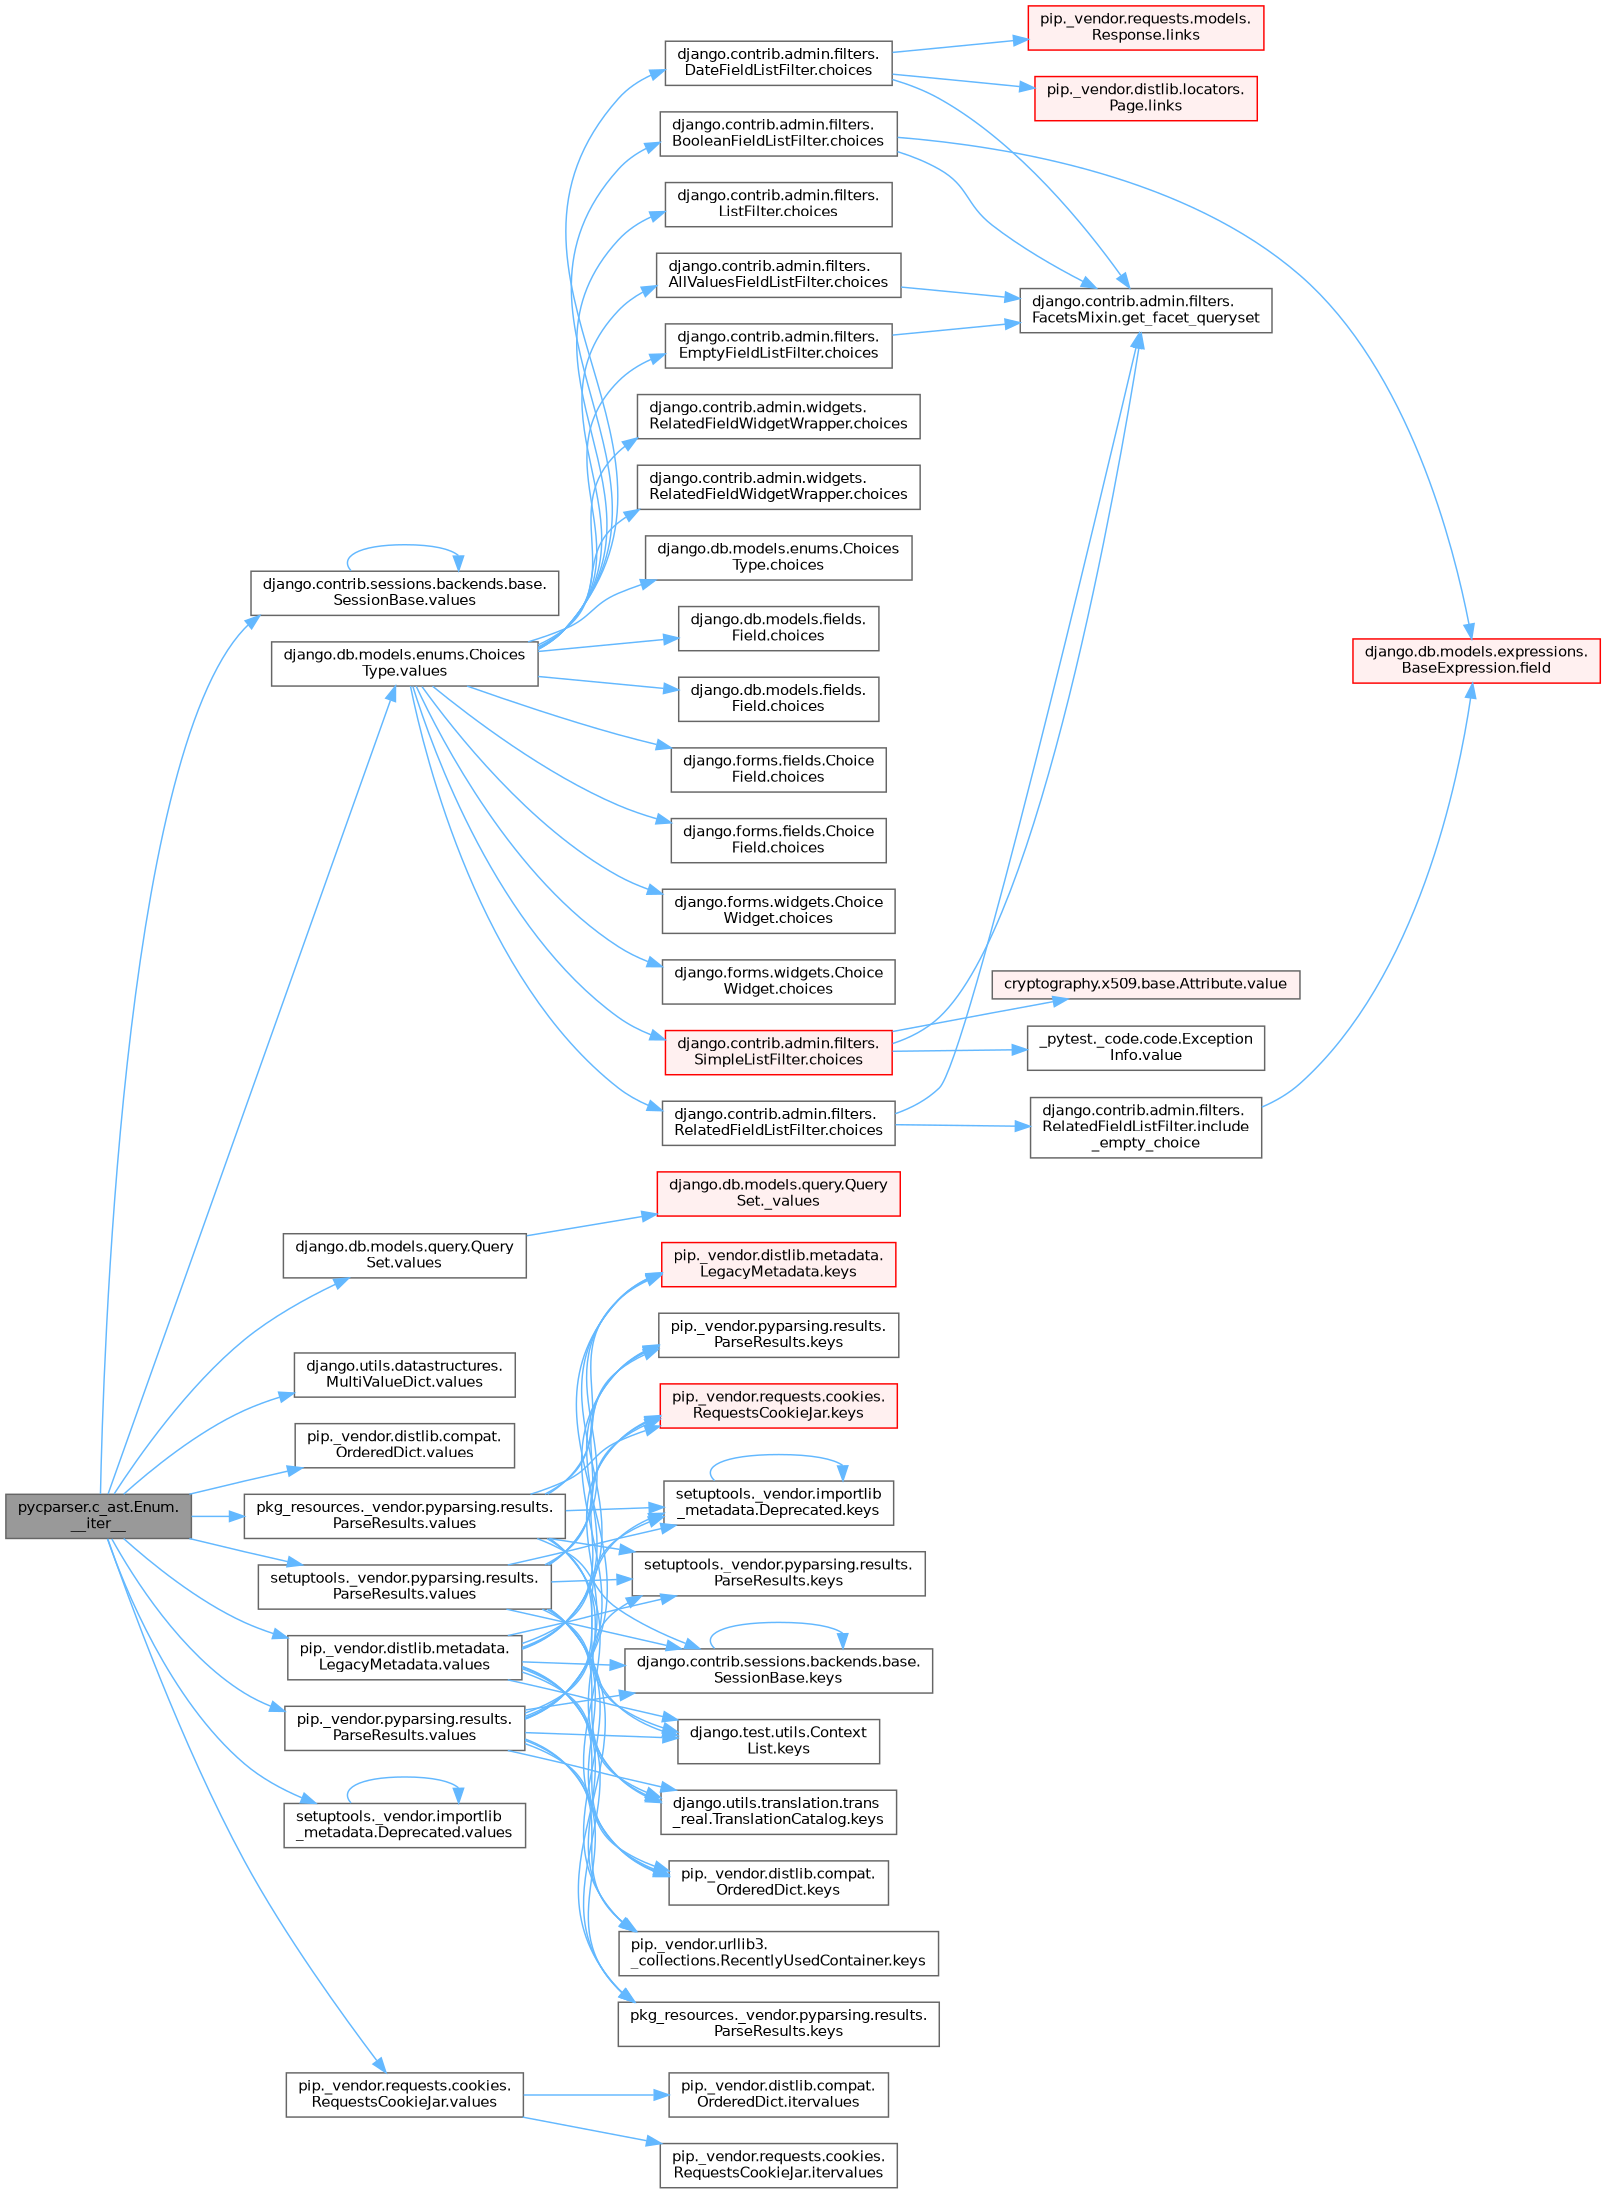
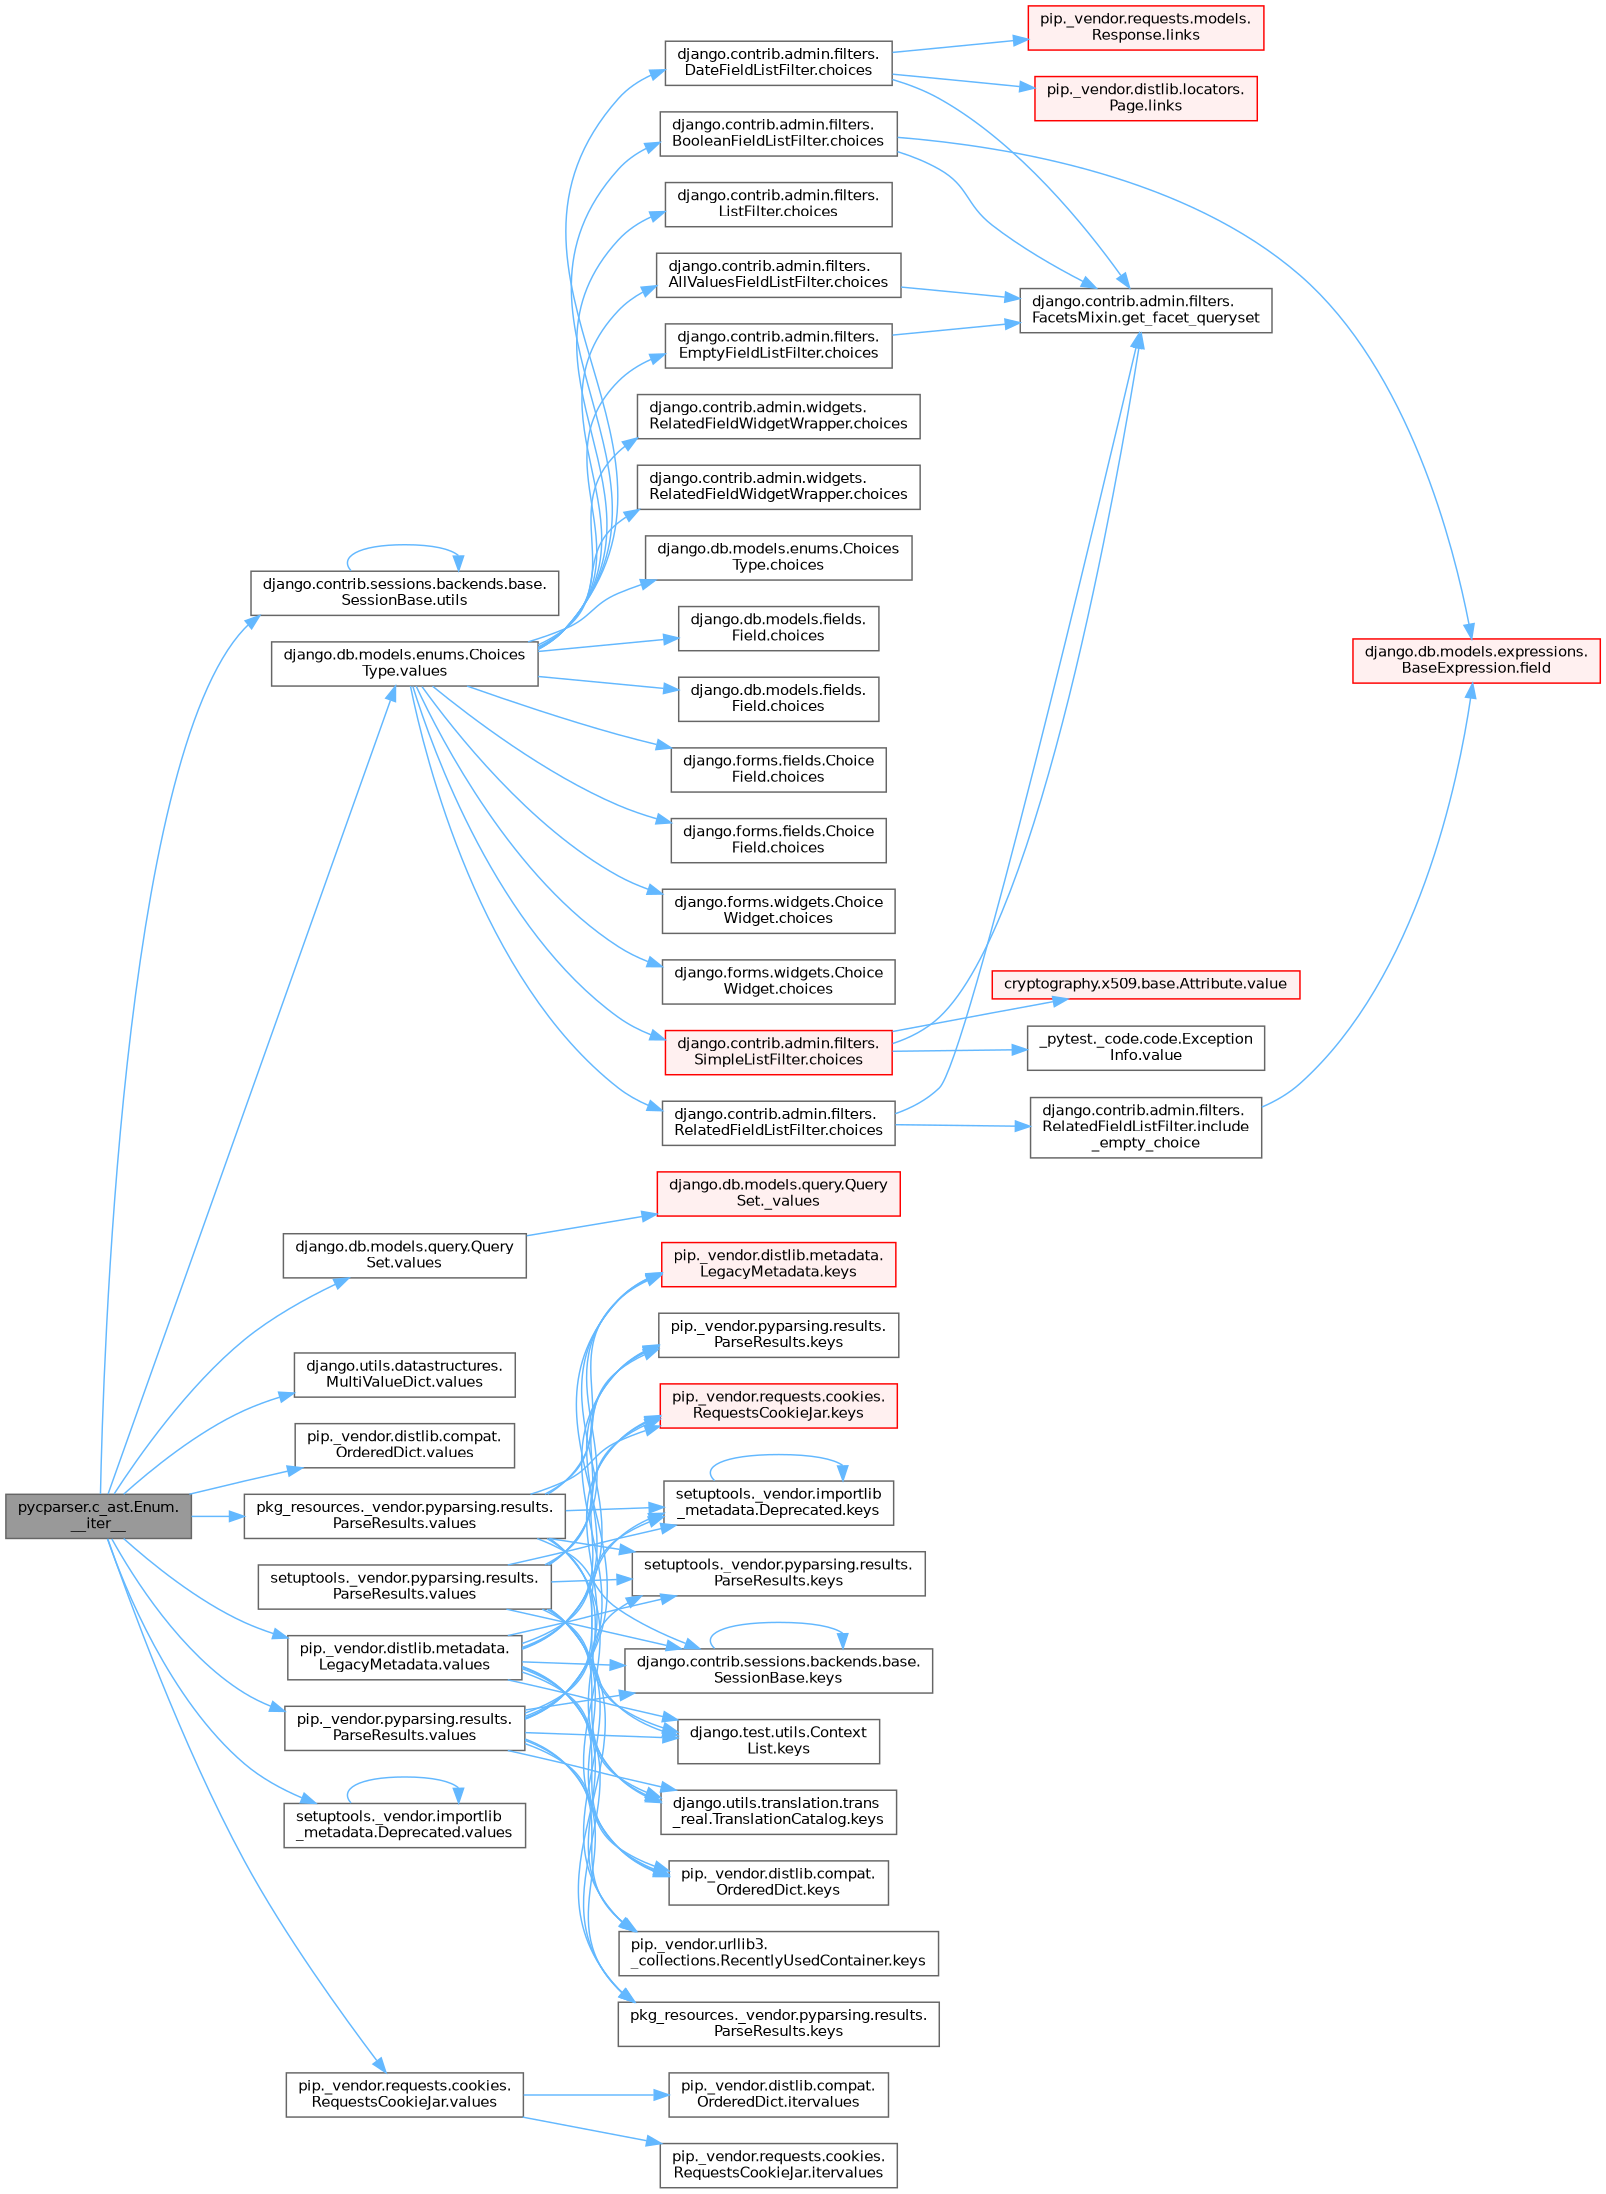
node "django.contrib.sessions.backends.base. SessionBase.values": label "django.contrib.sessions.backends.base. SessionBase.values" -> "django.contrib.sessions.backends.base. SessionBase.utils"
node "cryptography.x509.base.Attribute.value": color grey40 -> red
edge "pycparser.c_ast.Enum. __iter__" -> "setuptools._vendor.pyparsing.results. ParseResults.values": removed
